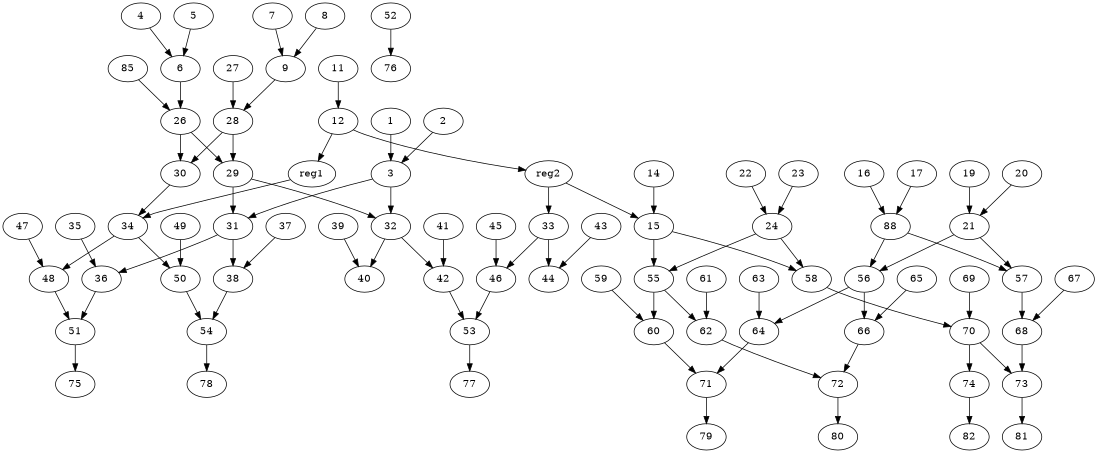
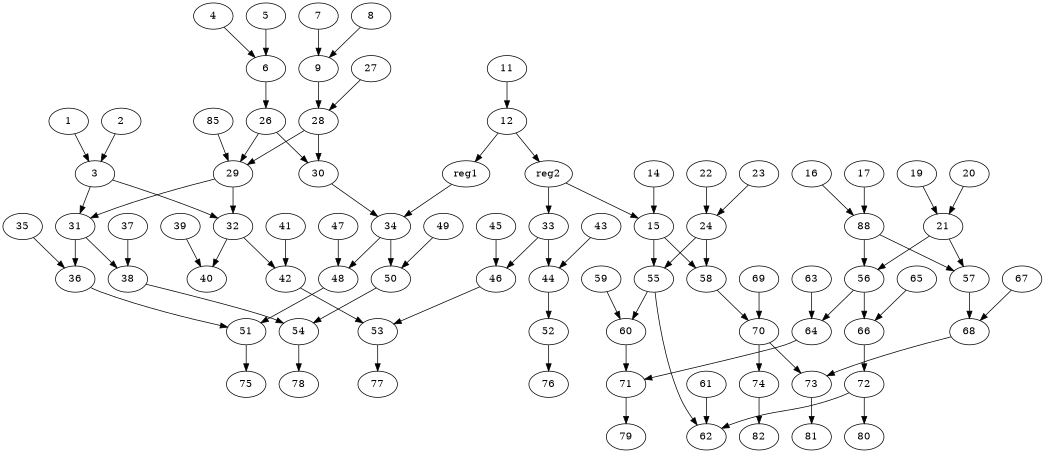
edge "85" -> "26": now "85" -> "29"
edge "44" -> "52": added
edge "62" -> "72": reversed
